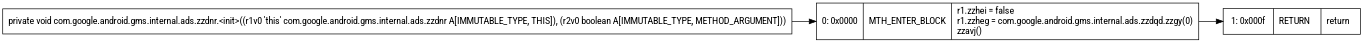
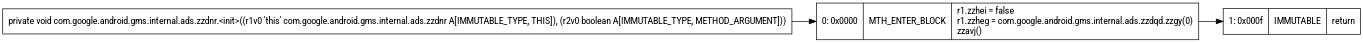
node "1: 0x000f": text "RETURN" -> "IMMUTABLE"
